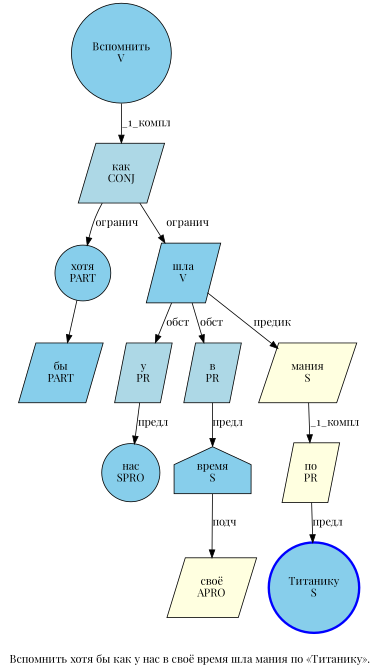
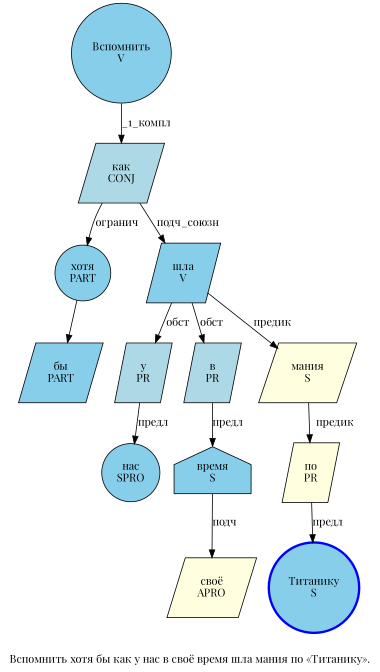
edge "как CONJ" -> "шла V": label "огранич" -> "подч_союзн"
edge "мания S" -> "по PR": label "_1_компл" -> "предик"
